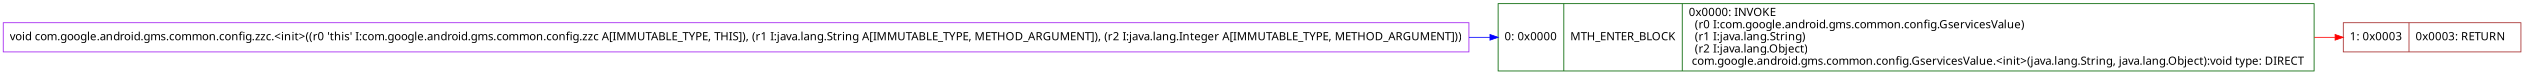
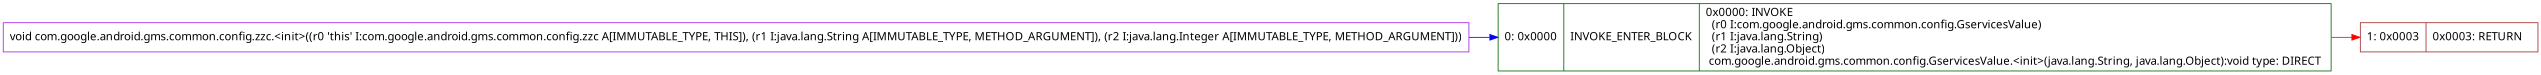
node "0: 0x0000": text "MTH_ENTER_BLOCK" -> "INVOKE_ENTER_BLOCK"
